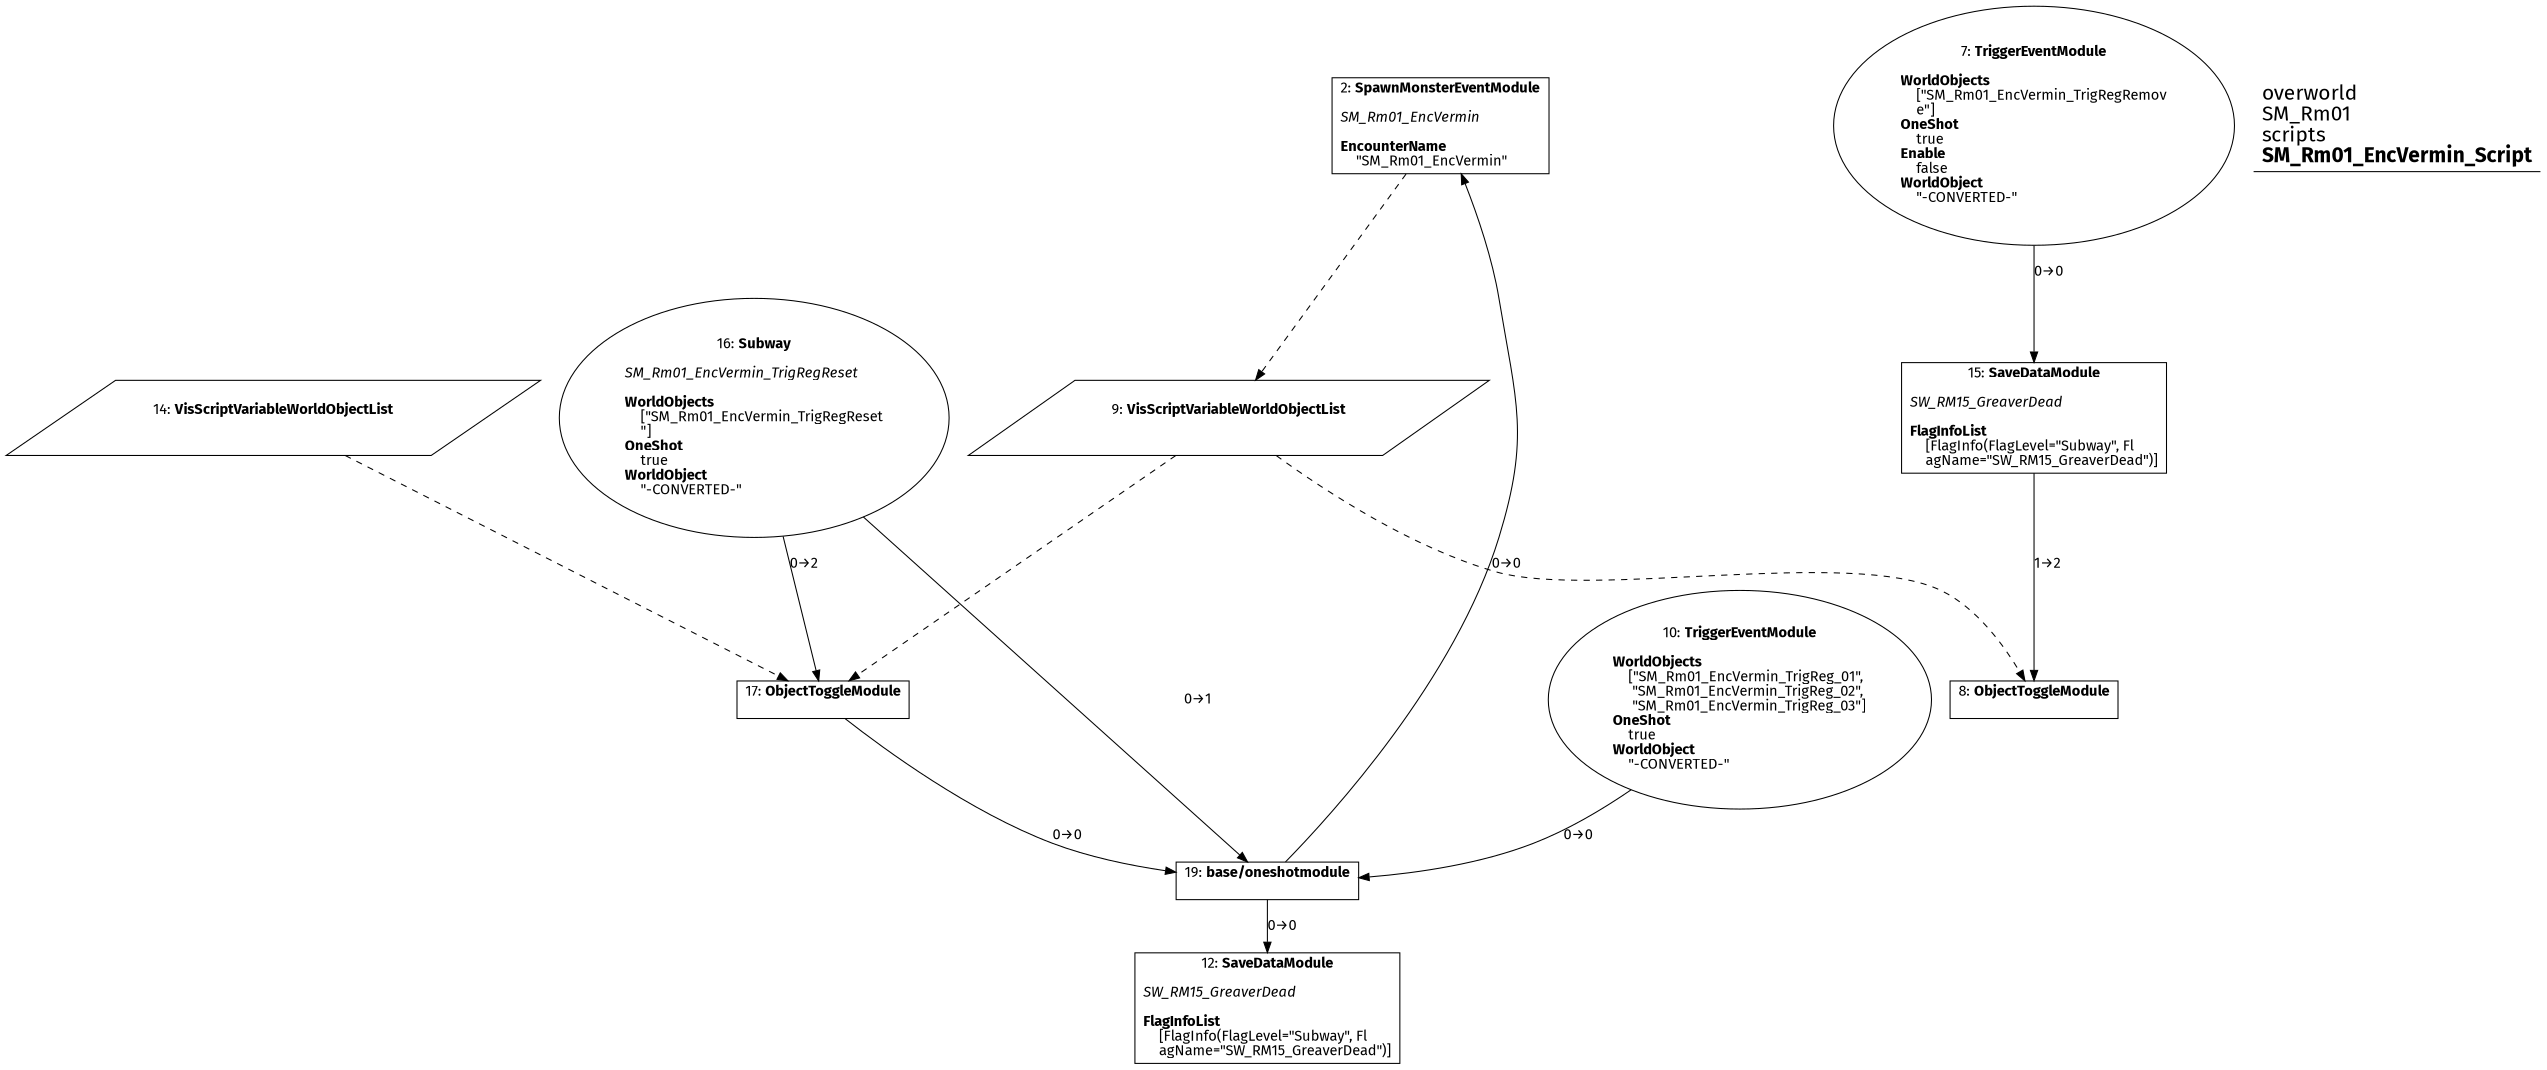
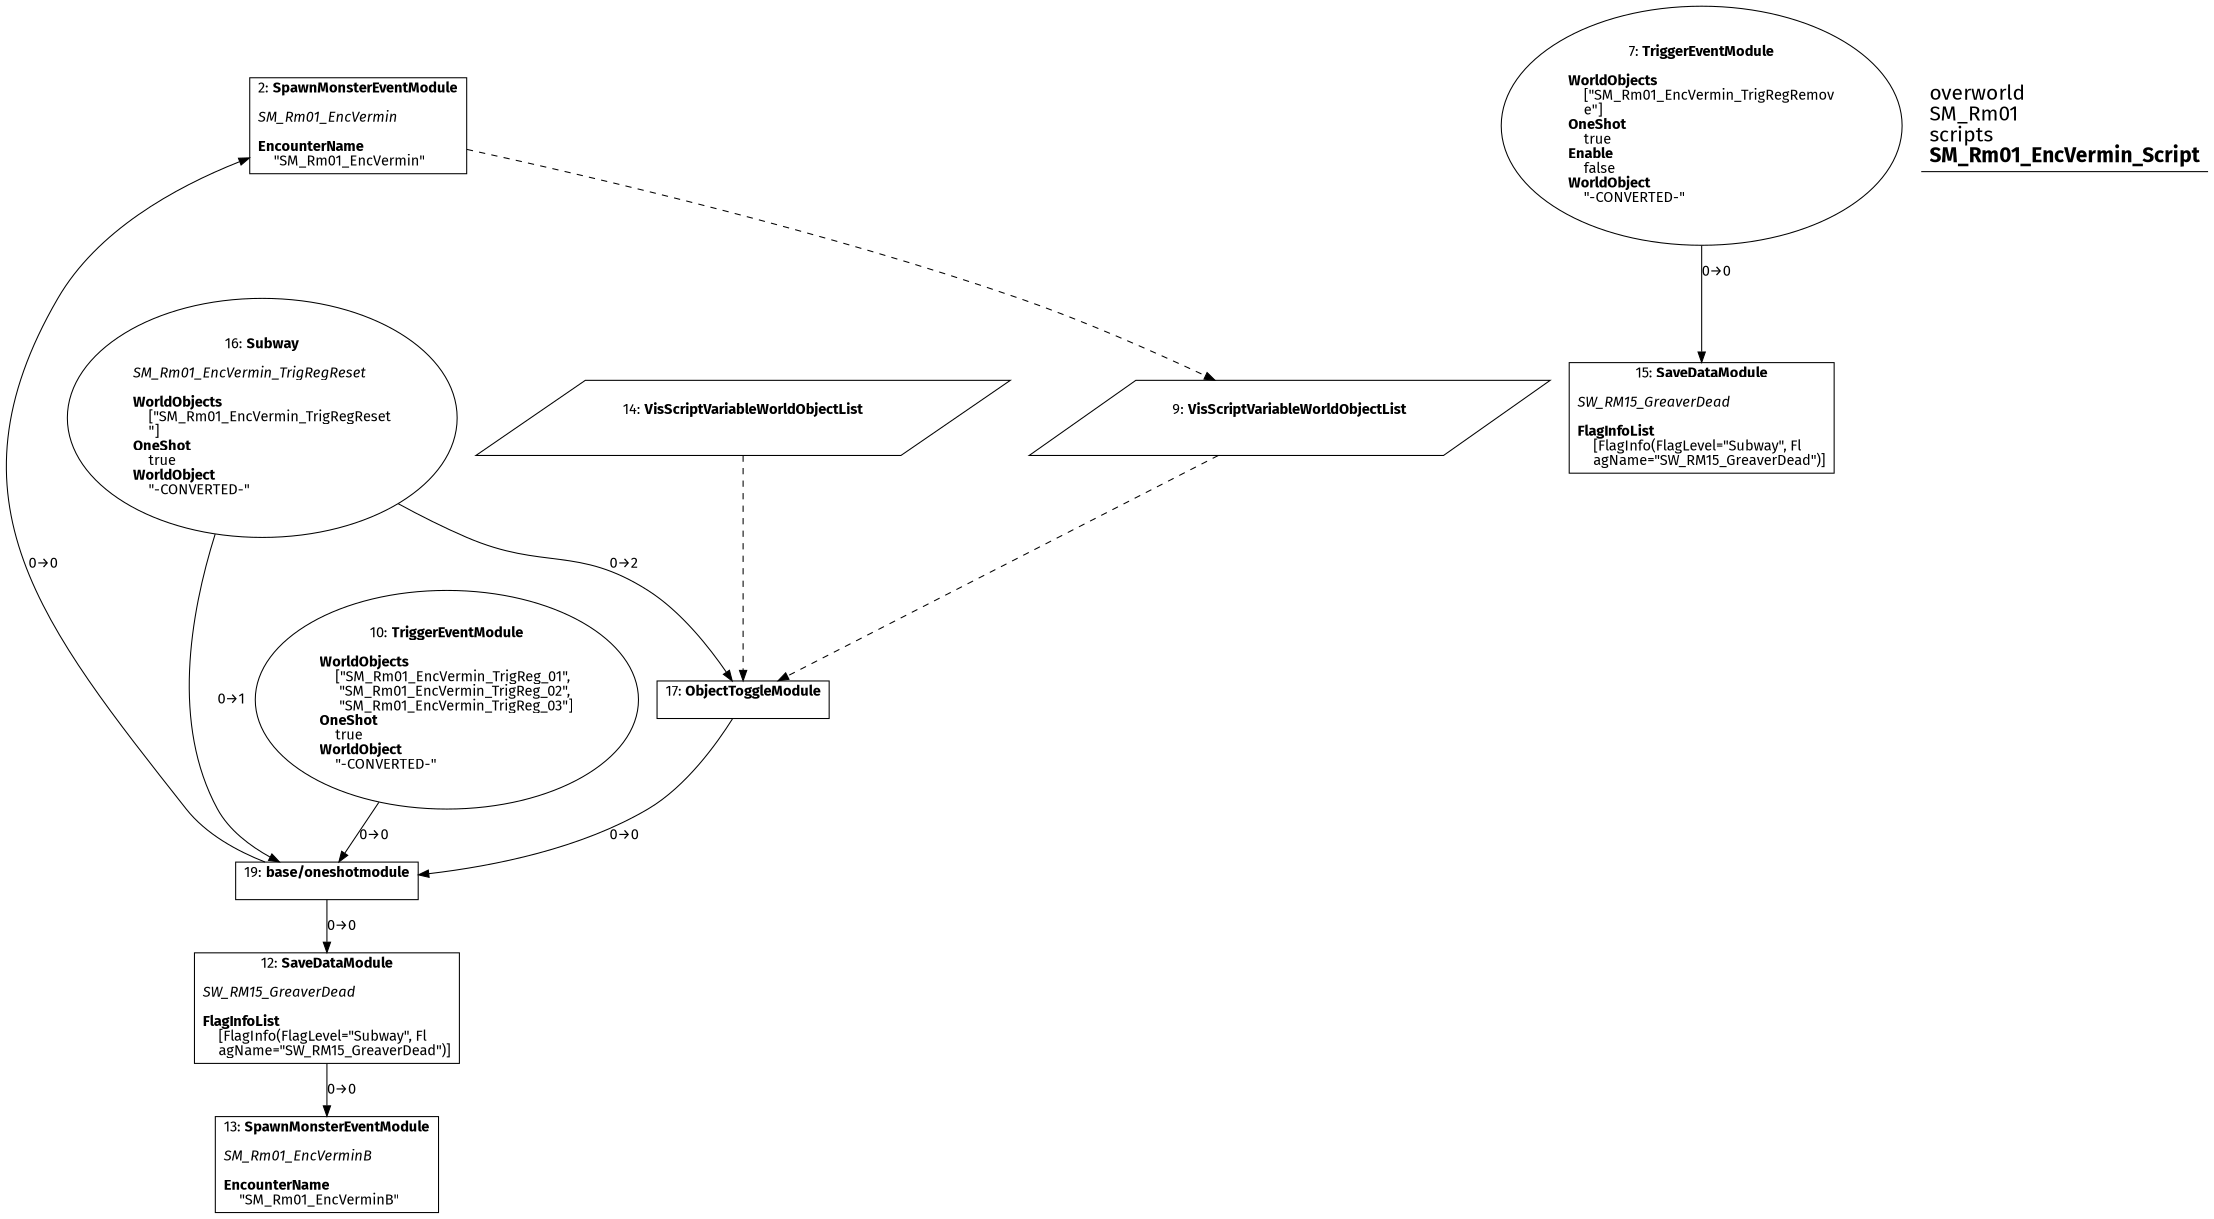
node "8:": removed
node "13:": added
